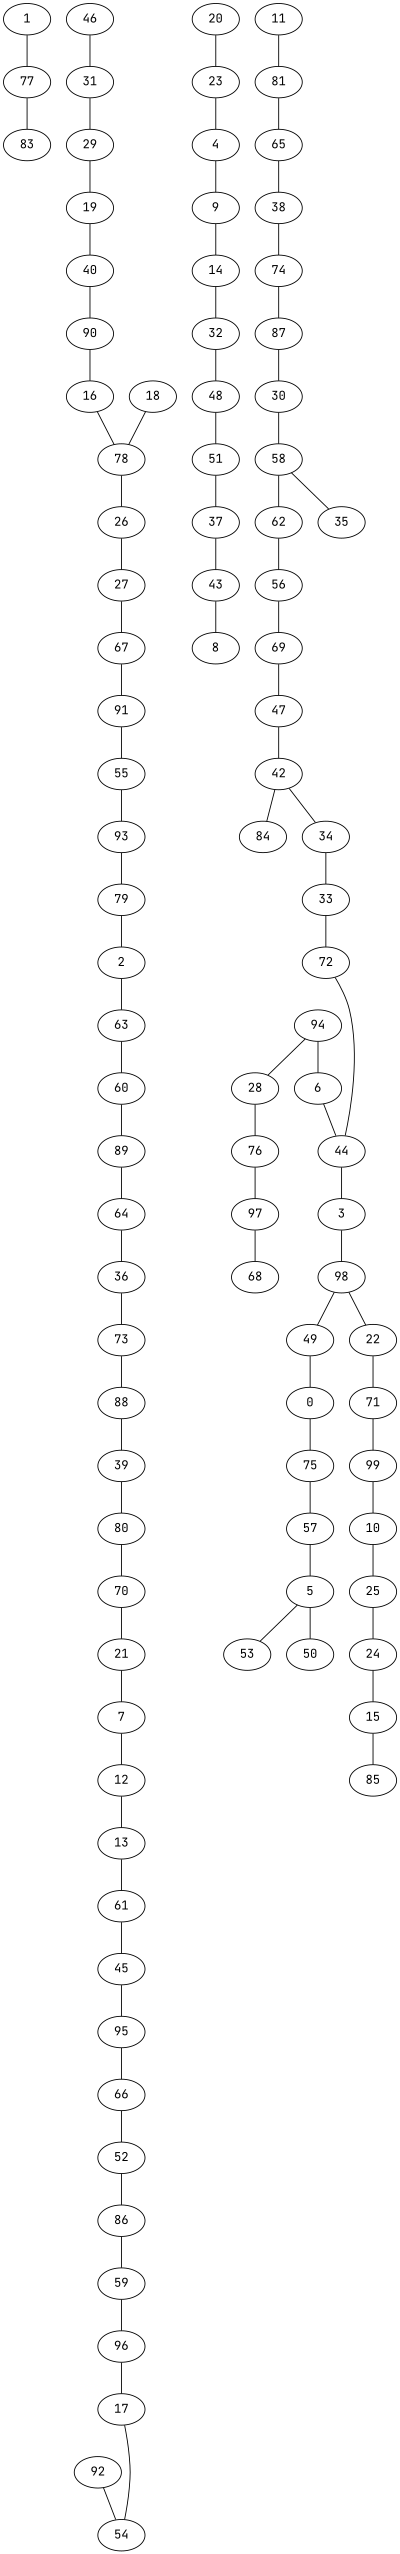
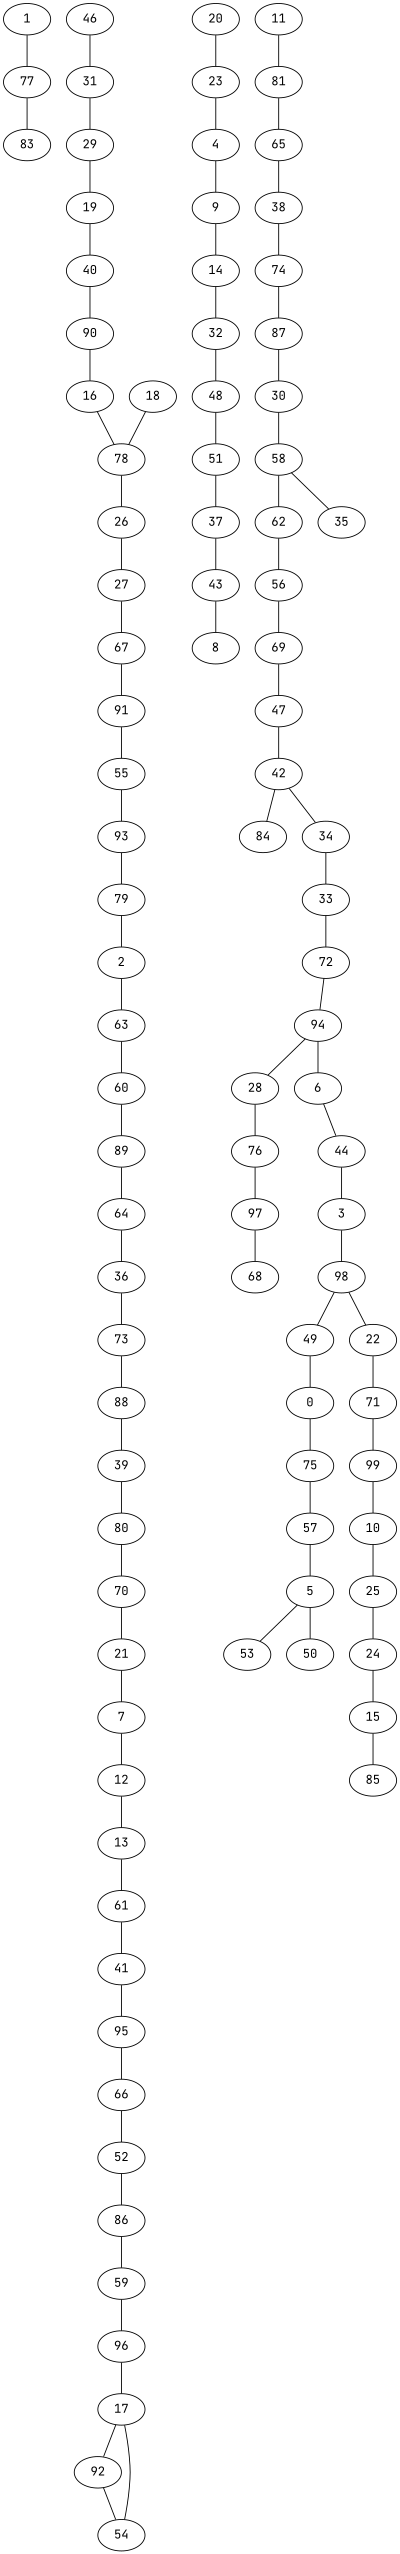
edge "72" -- "44": now "72" -- "94"
node "45": label "45" -> "41"
edge "17" -- "92": added
